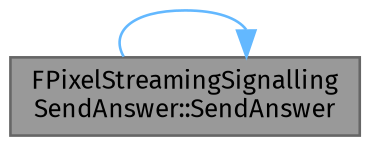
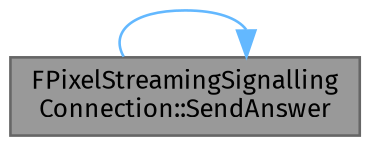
node "FPixelStreamingSignalling SendAnswer::SendAnswer": label "FPixelStreamingSignalling SendAnswer::SendAnswer" -> "FPixelStreamingSignalling Connection::SendAnswer"
